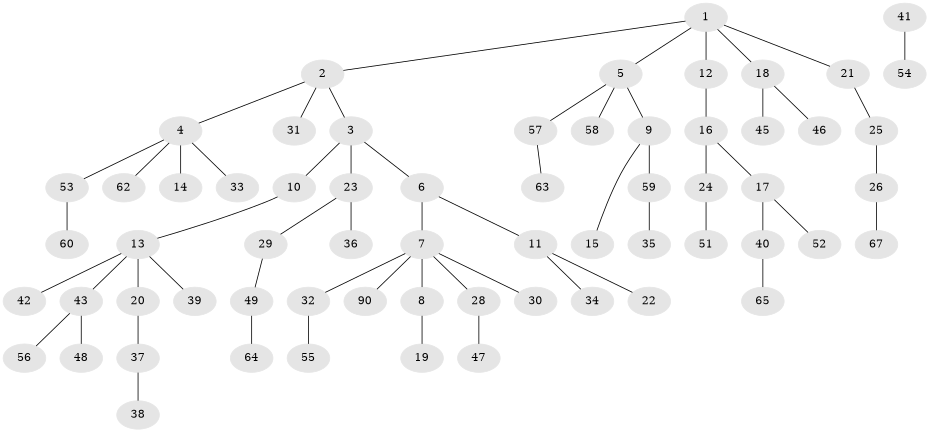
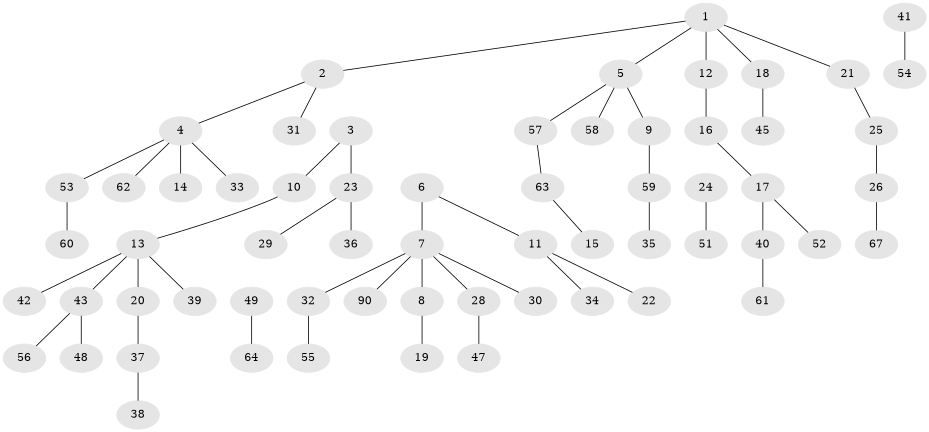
edge "2" -- "3": removed
node "46": removed
edge "3" -- "6": removed
edge "16" -- "24": removed
edge "9" -- "15": now "63" -- "15"
edge "29" -- "49": removed
node "65": label "65" -> "61"
